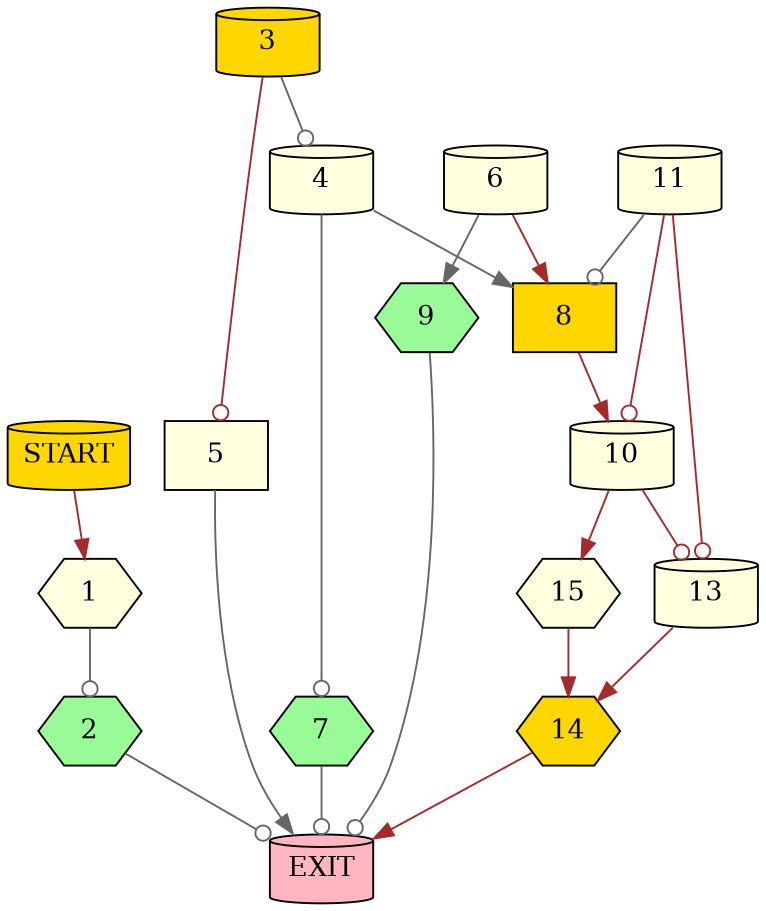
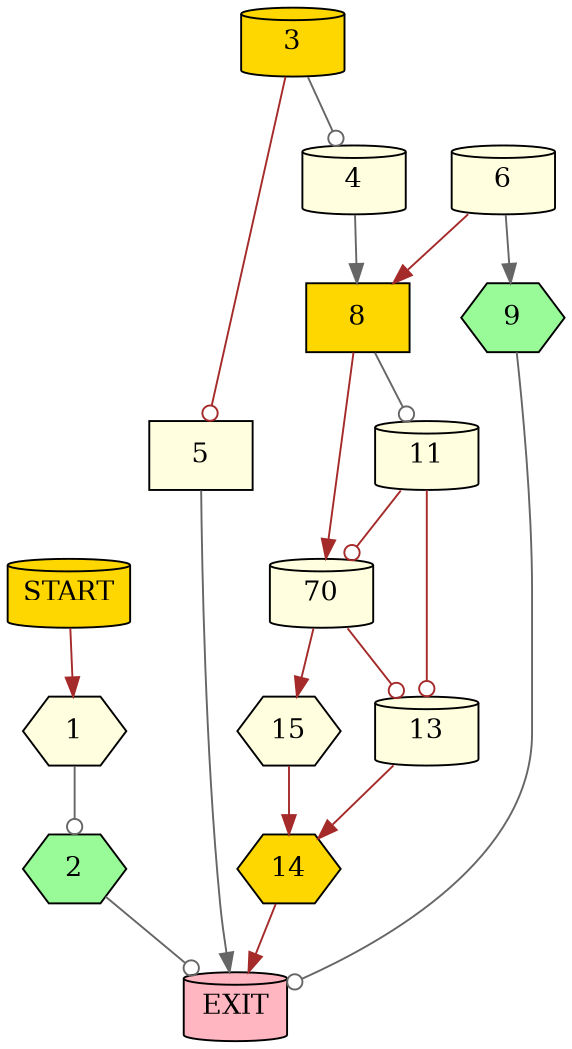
edge "11" -> "8": reversed
node "10": label "10" -> "70"
node "7": removed
